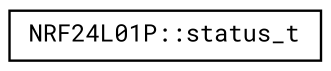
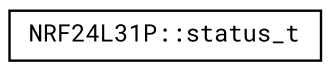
node "NRF24L01P::status_t": label "NRF24L01P::status_t" -> "NRF24L31P::status_t"
